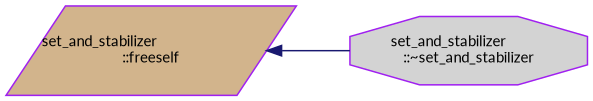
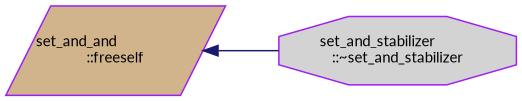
node "set_and_stabilizer ::freeself": label "set_and_stabilizer ::freeself" -> "set_and_and ::freeself"
